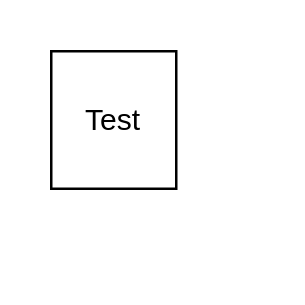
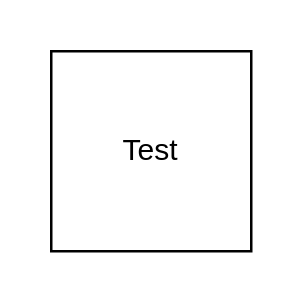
node "Test": size 125x138 -> 200x200
